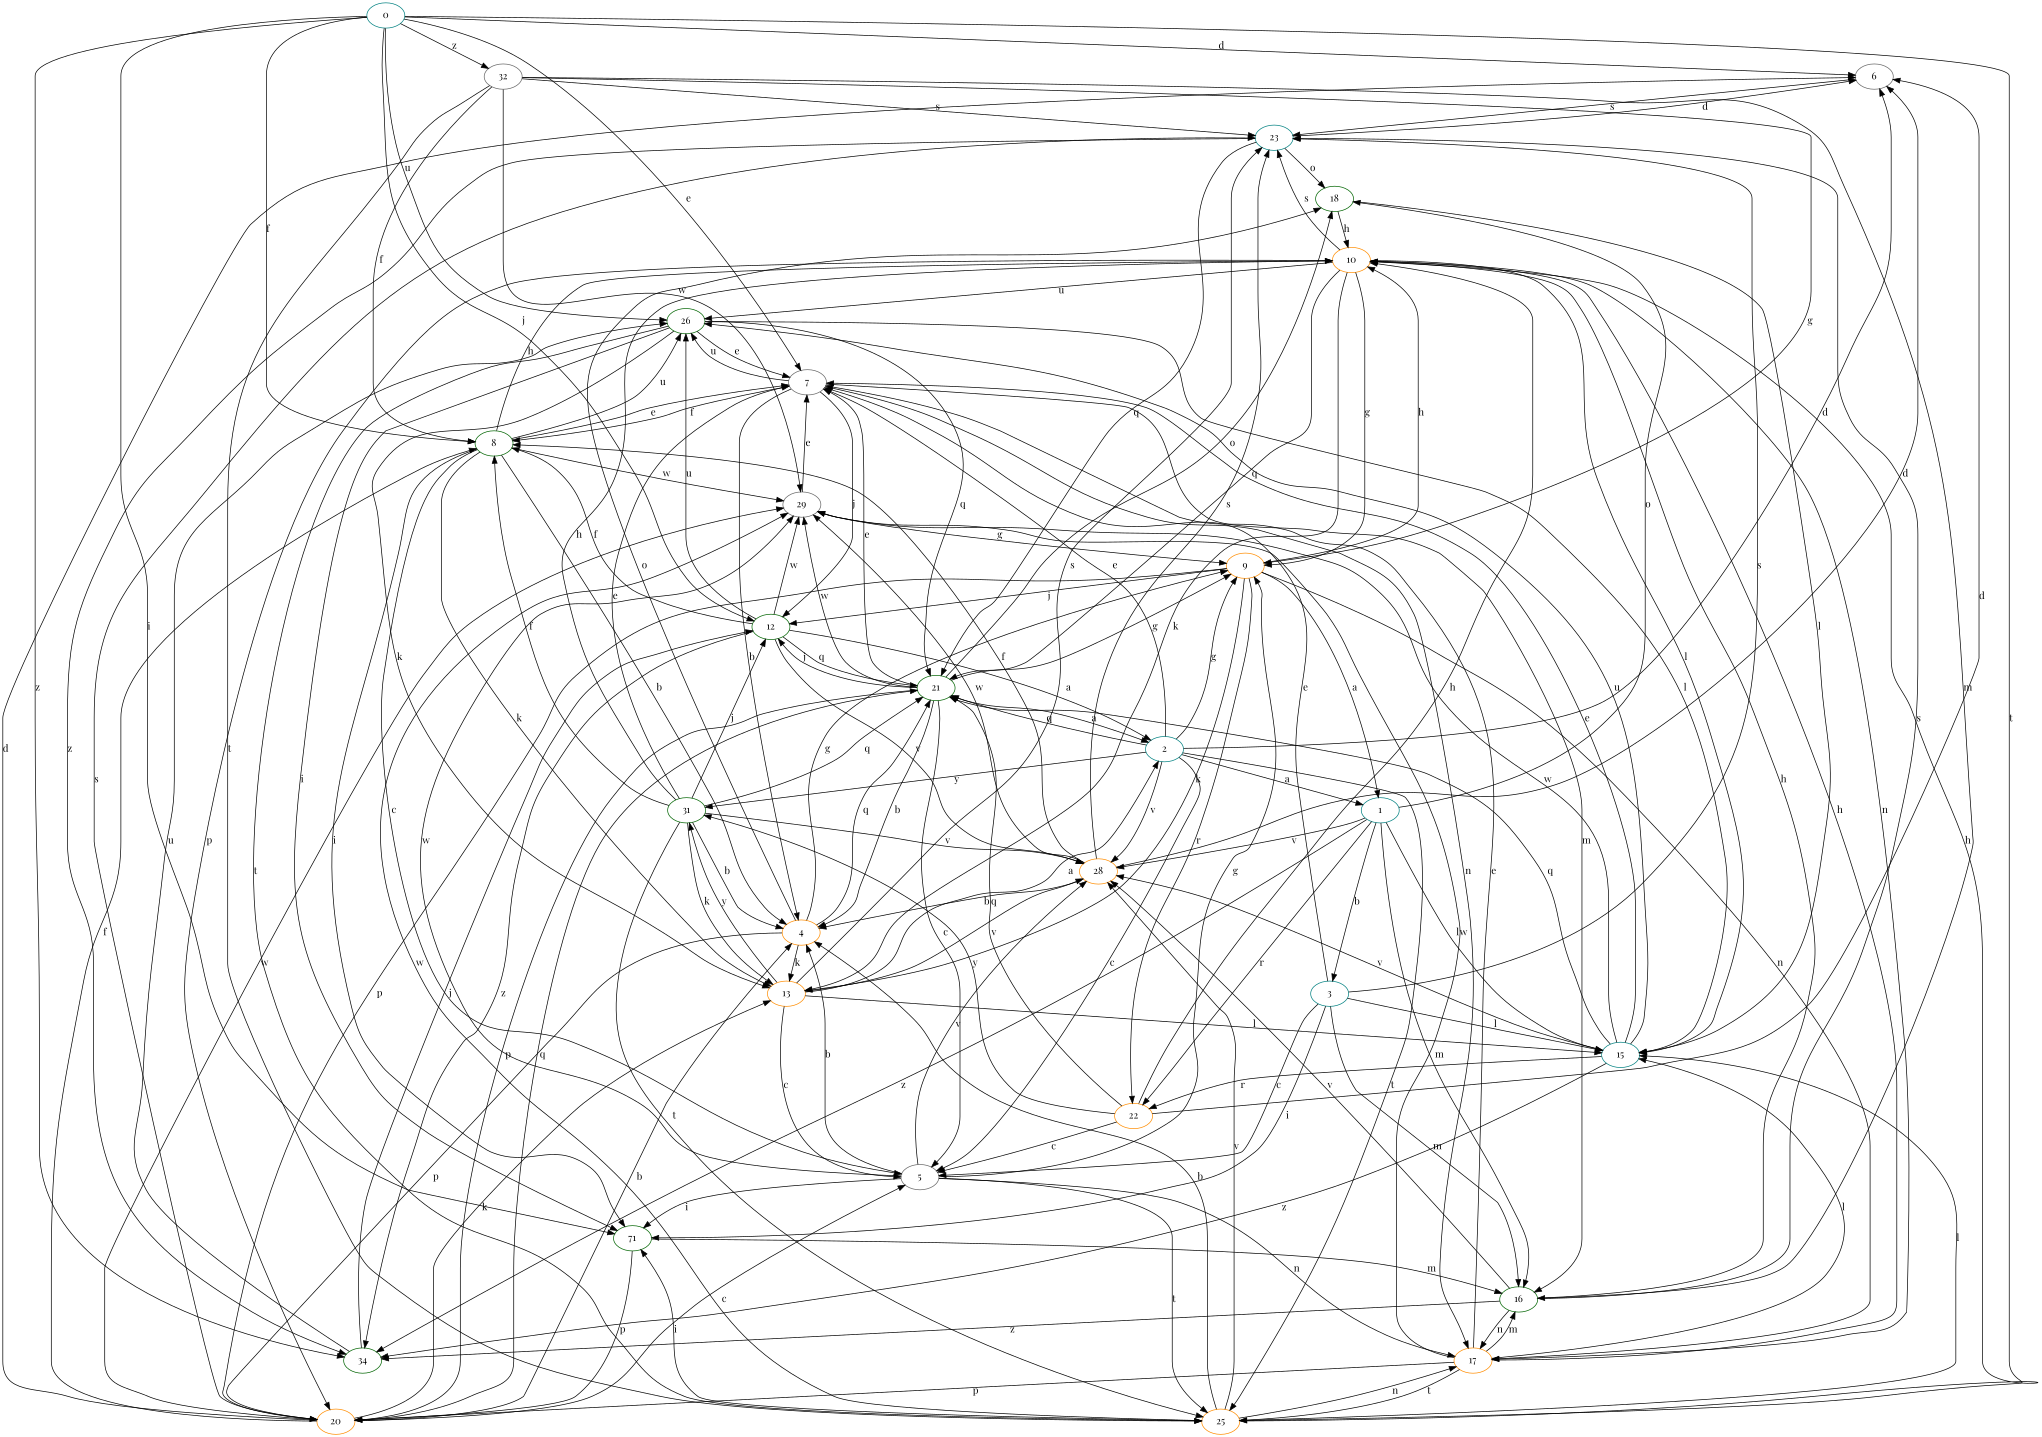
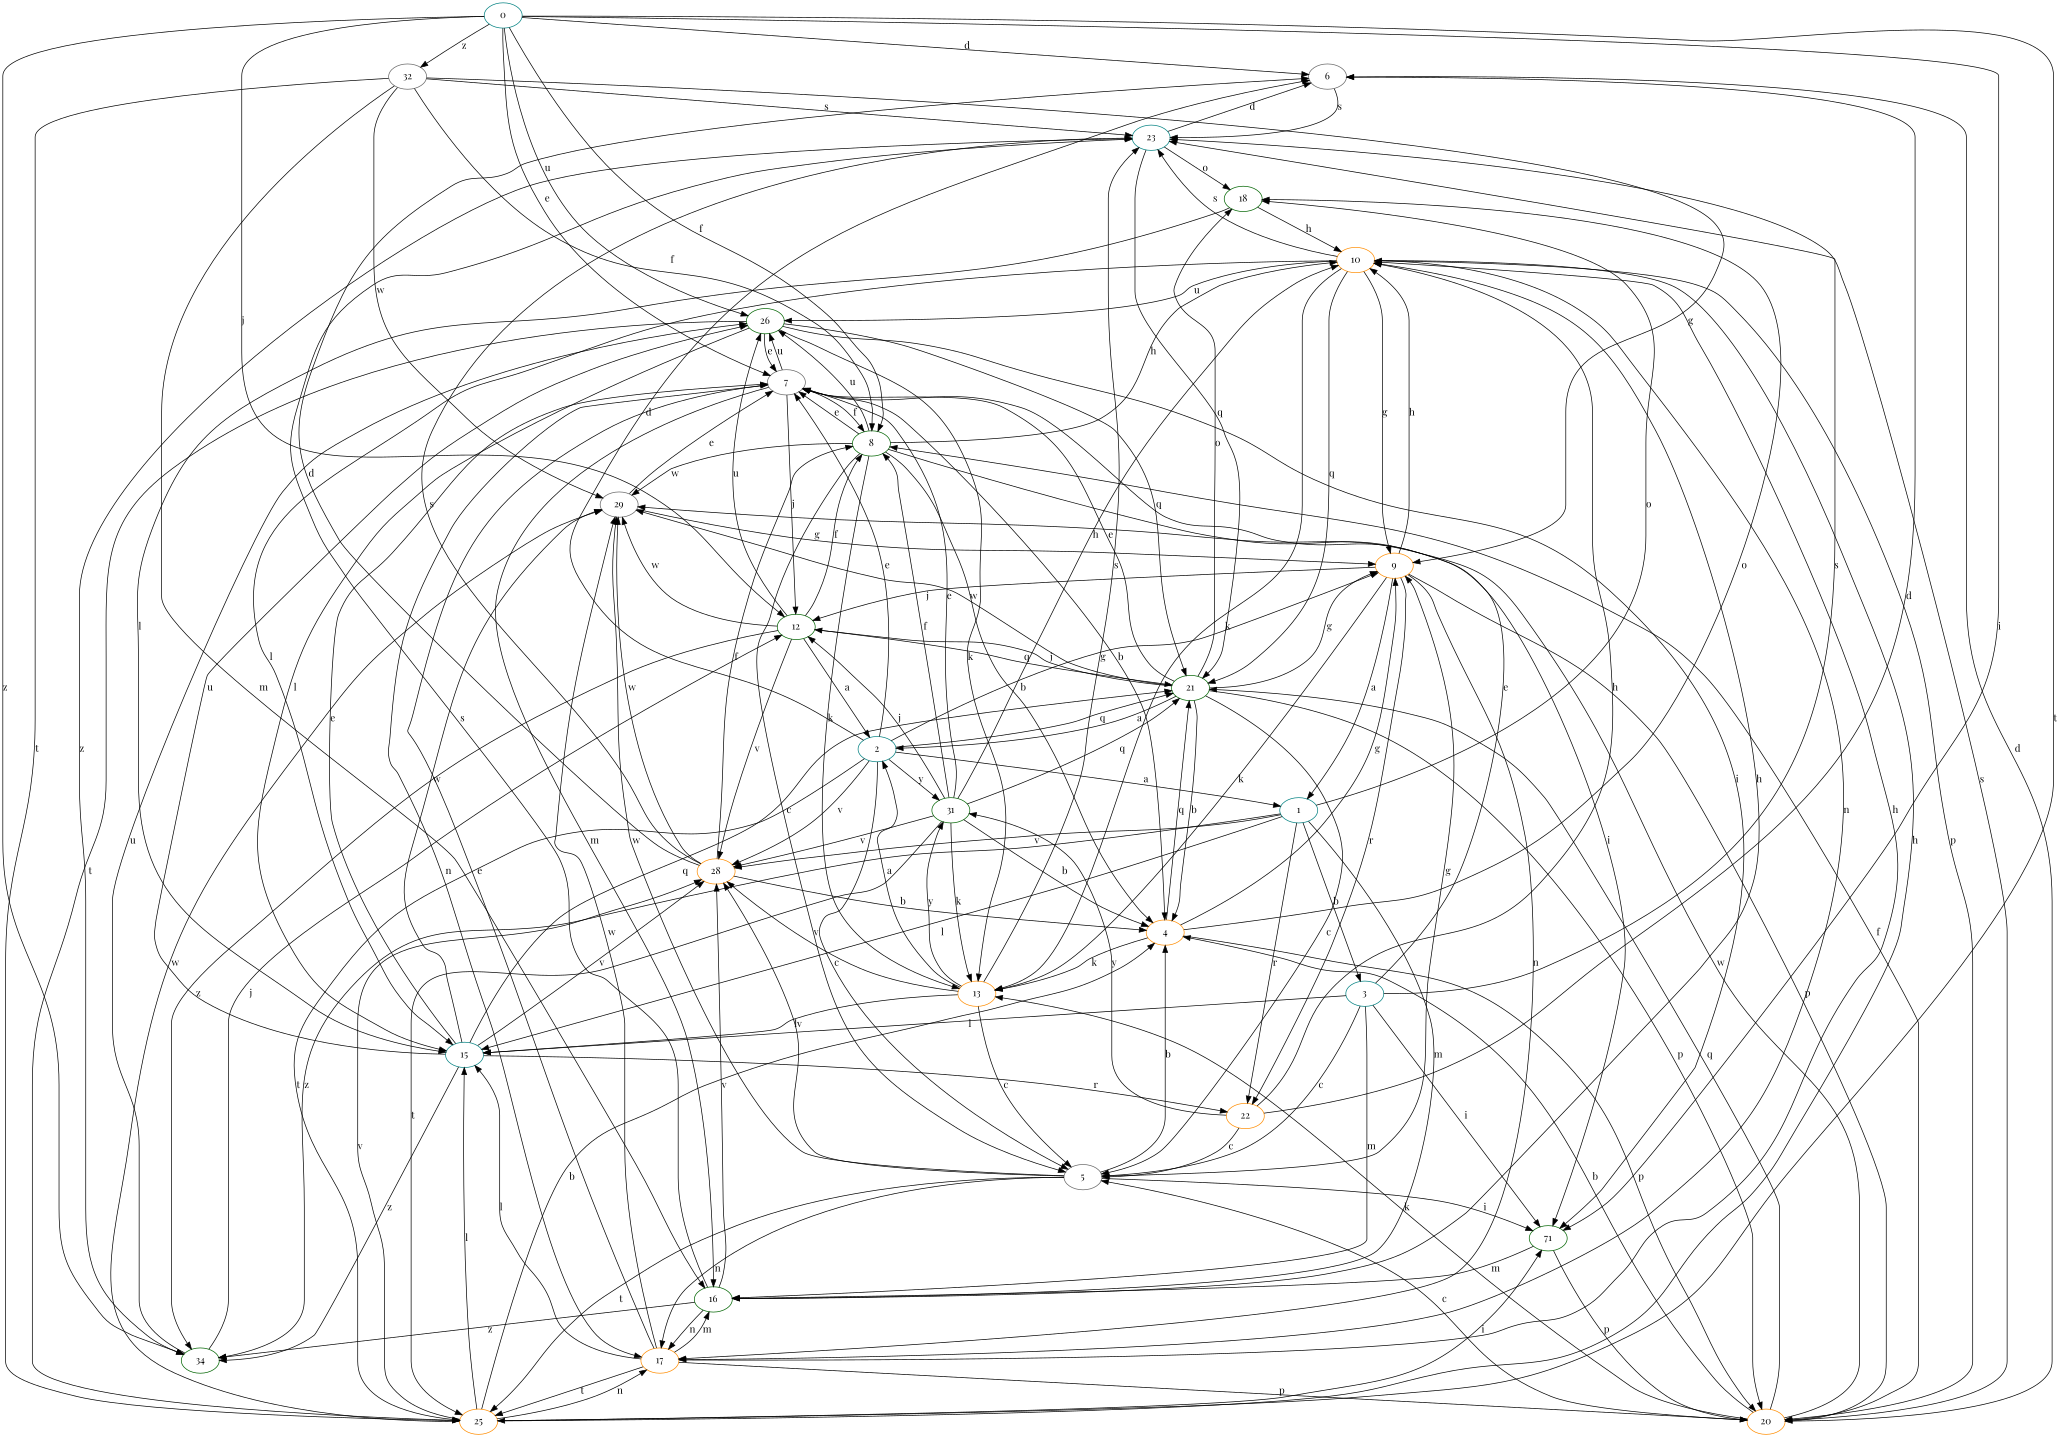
edge "22" -> "21": removed, label "q"
